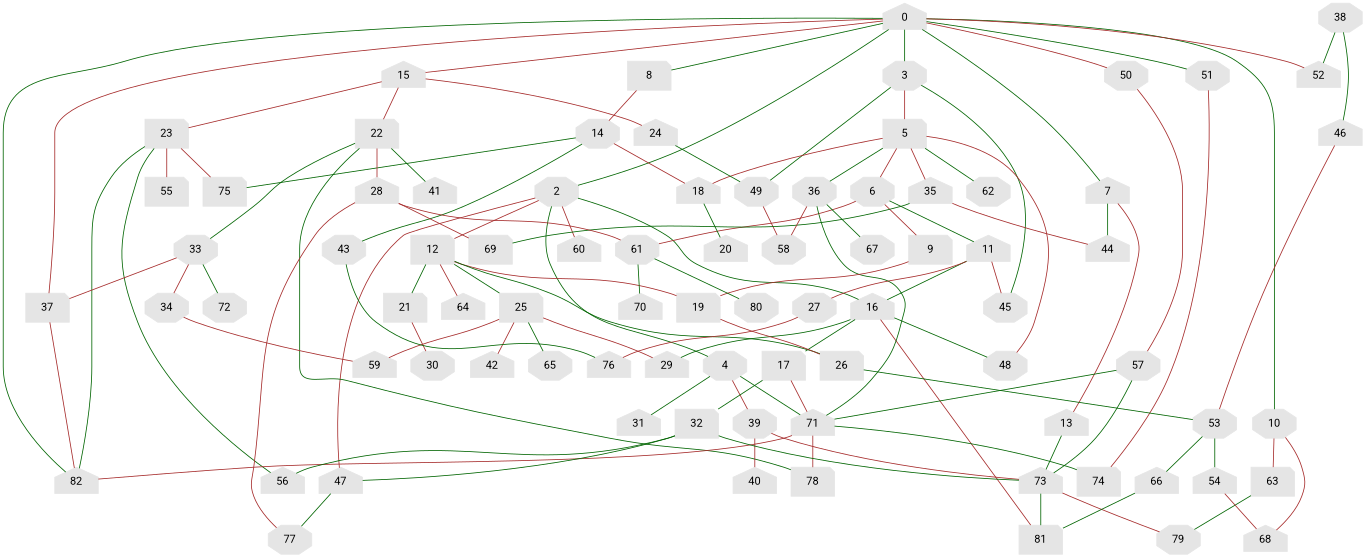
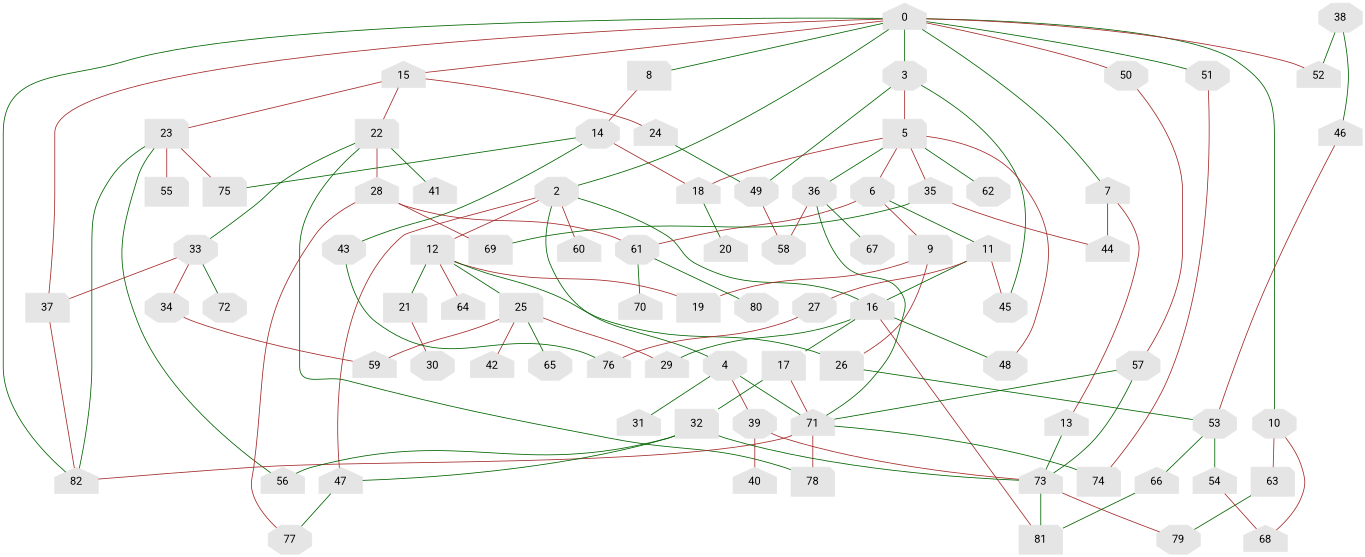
edge "19" -- "26": now "9" -- "26"
